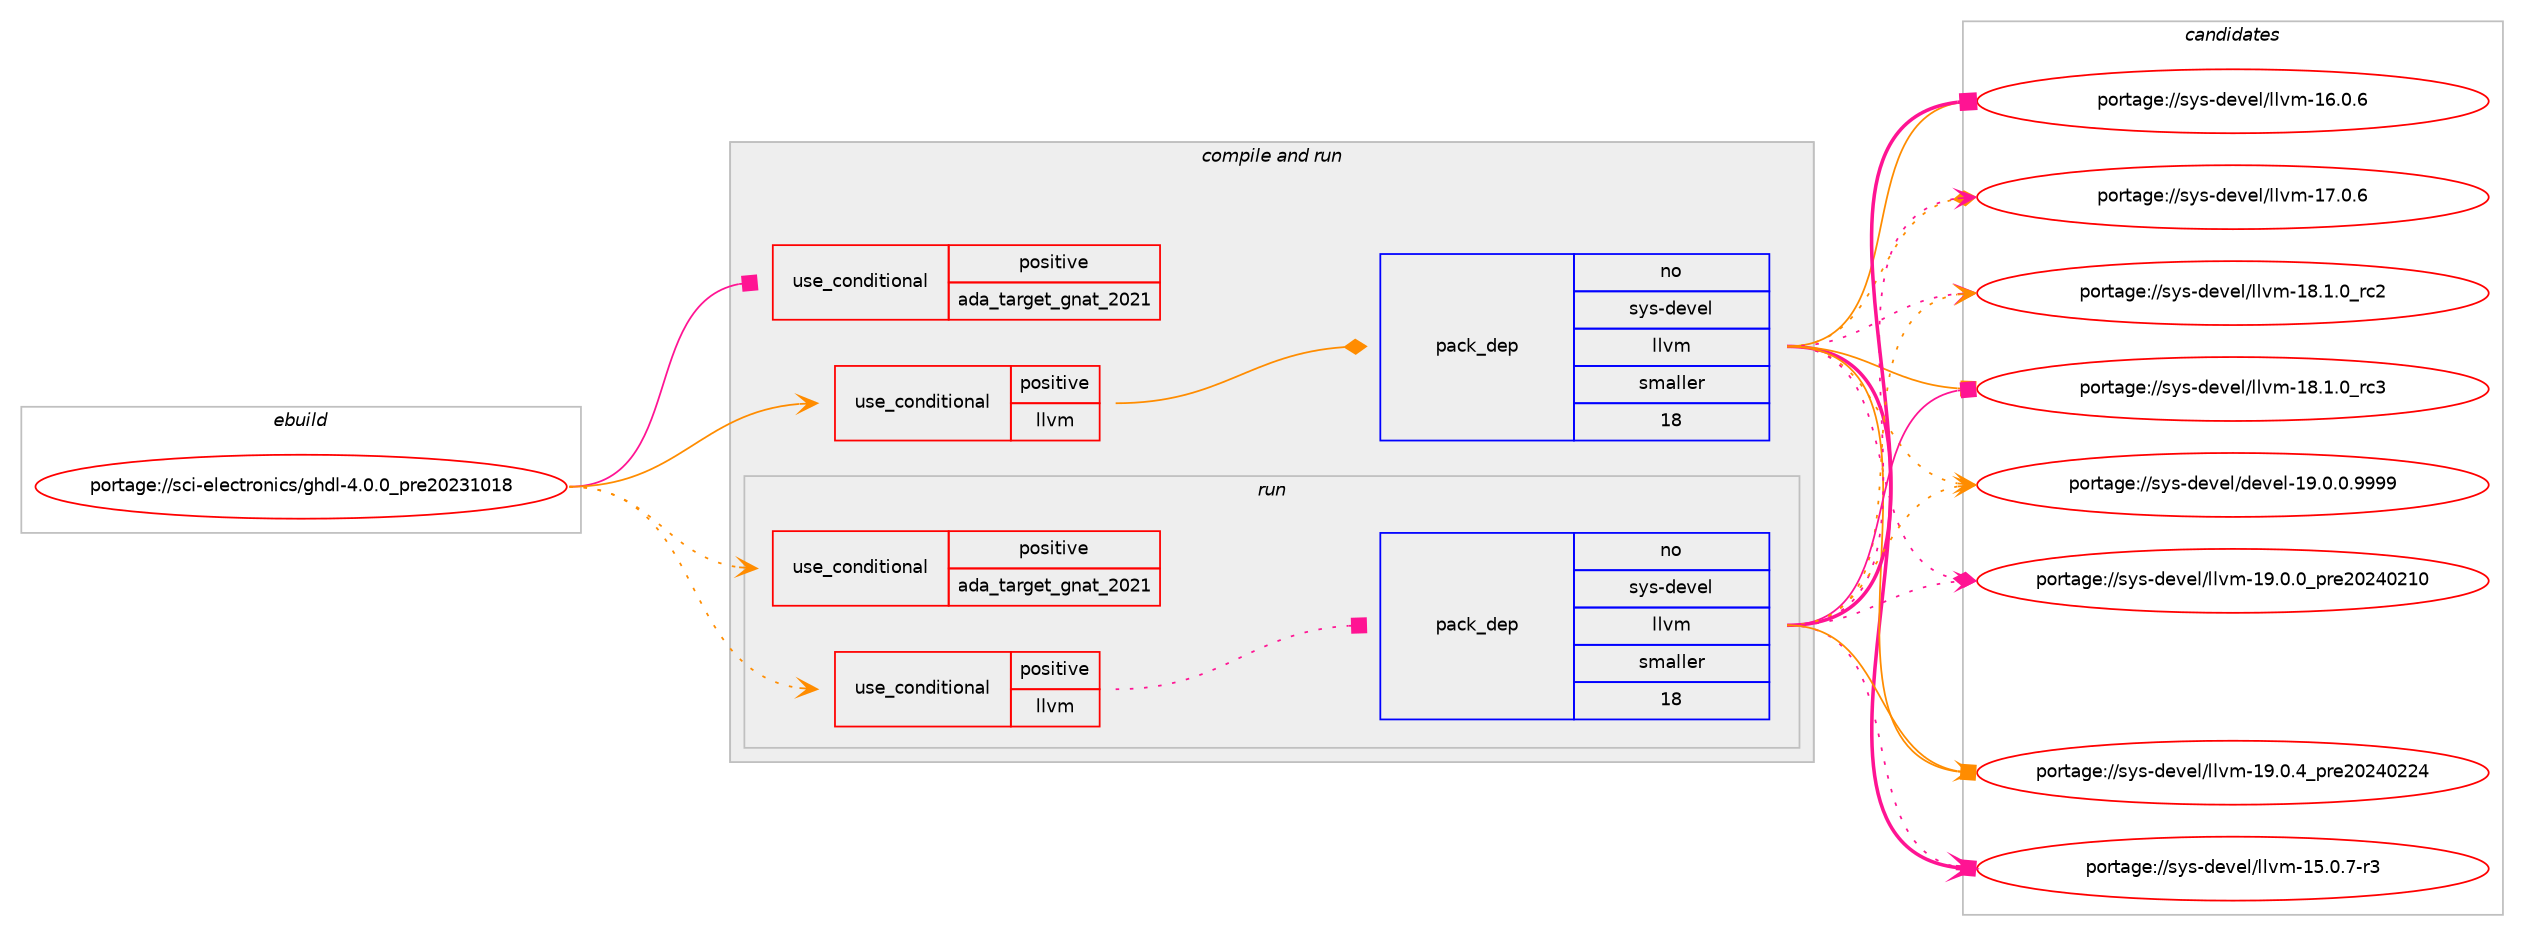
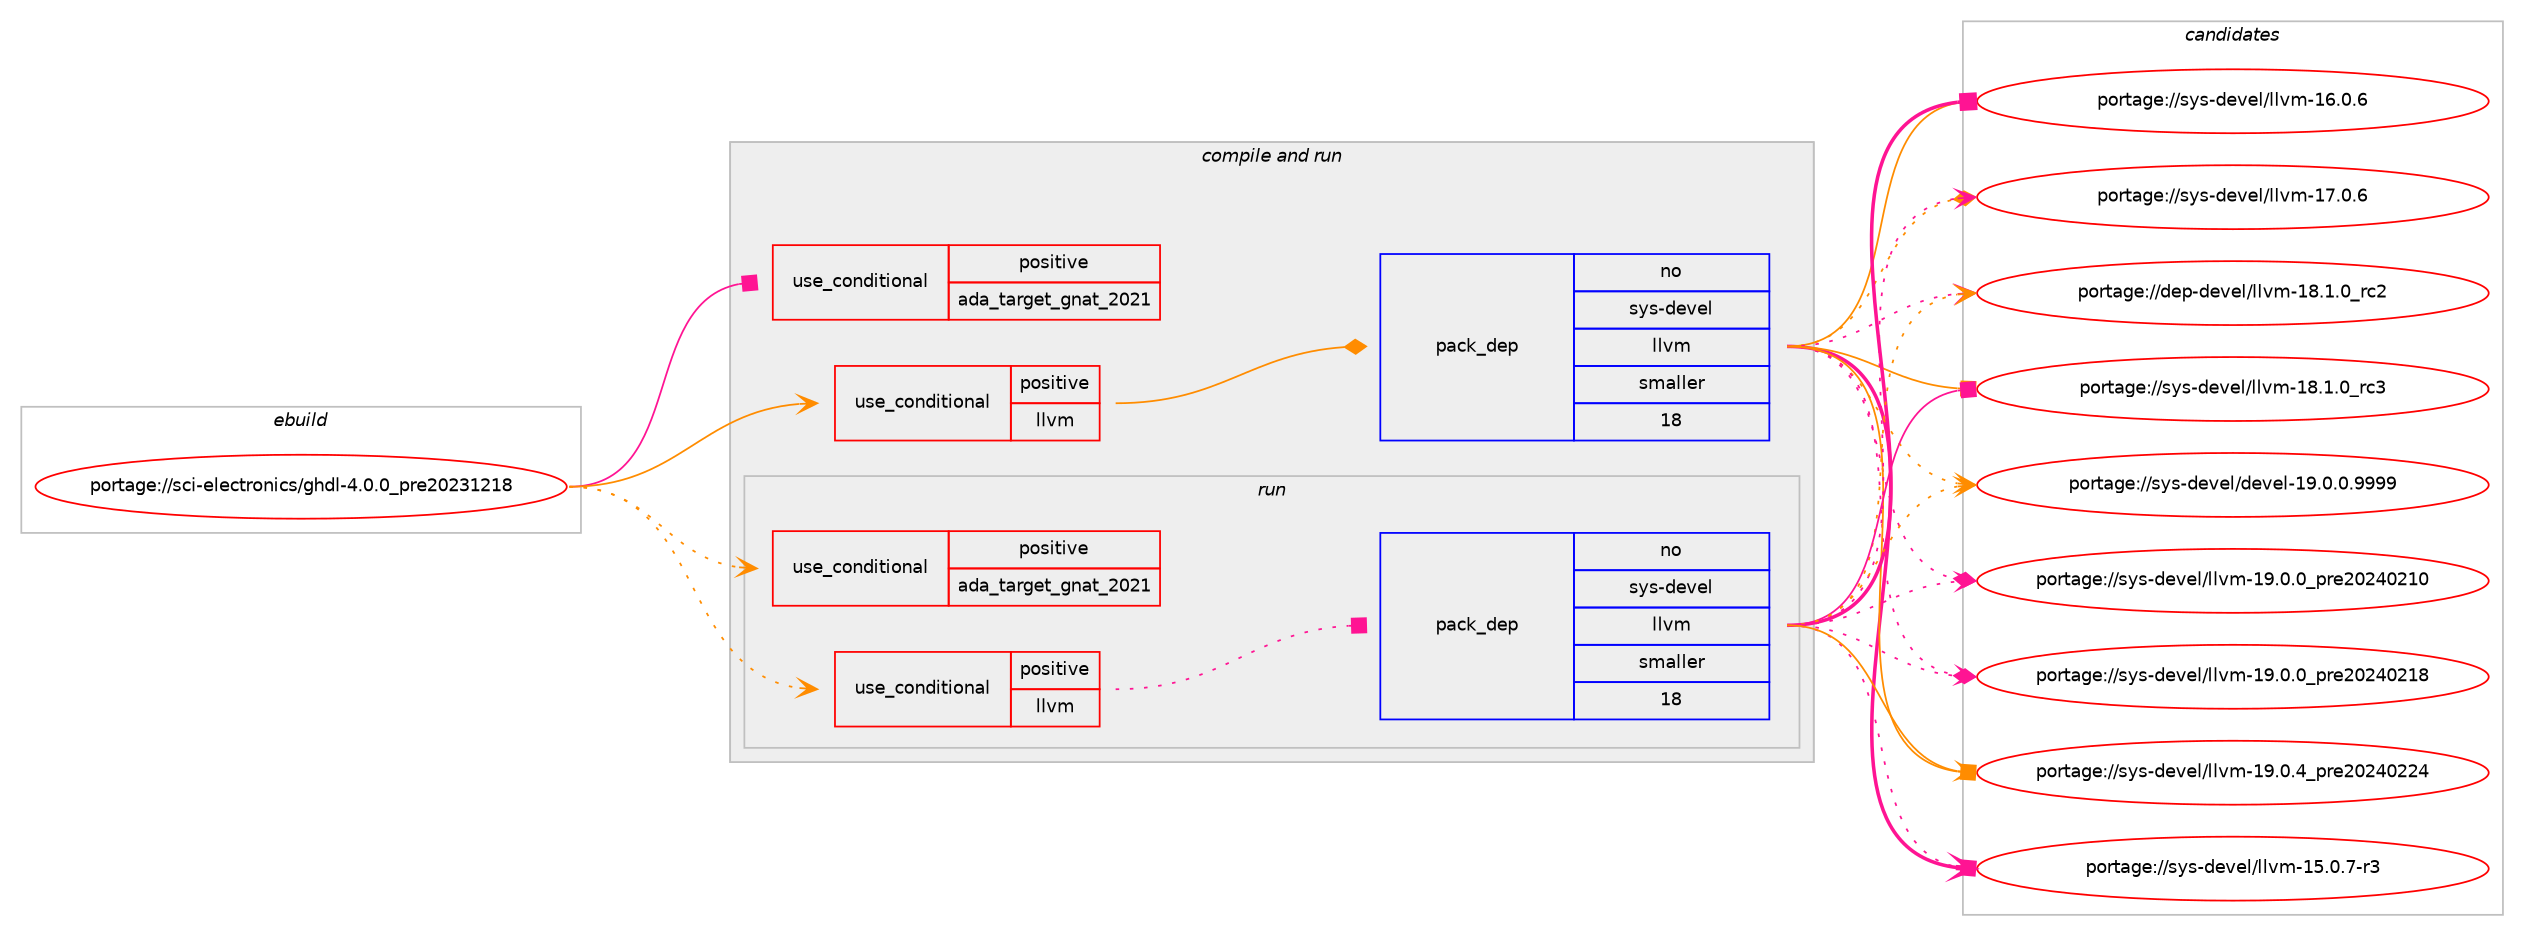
node "portage://sys-devel/llvm-18.1.0_rc2": label "portage://sys-devel/llvm-18.1.0_rc2" -> "portage://dep-devel/llvm-18.1.0_rc2"
node "portage://sci-electronics/ghdl-4.0.0_pre20231018": label "portage://sci-electronics/ghdl-4.0.0_pre20231018" -> "portage://sci-electronics/ghdl-4.0.0_pre20231218"
node "portage://sys-devel/llvm-19.0.0_pre20240218": added
